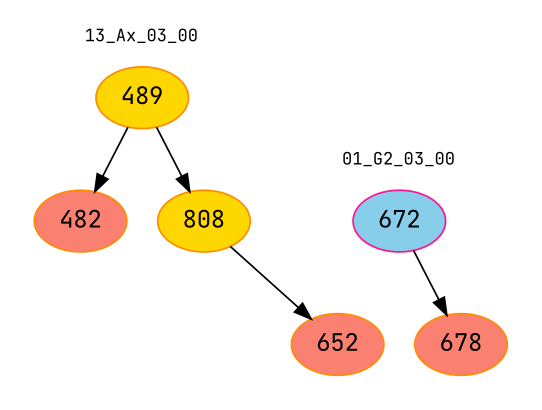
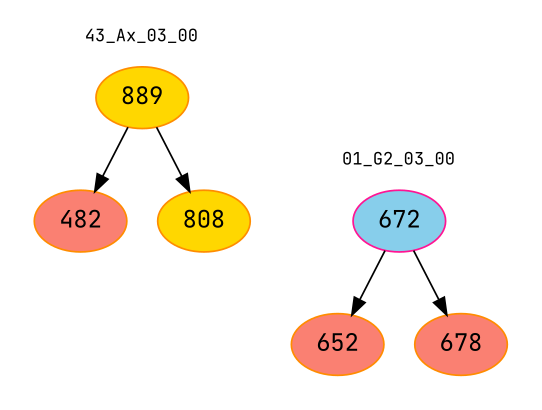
cluster "13_Ax_03_00": label "13_Ax_03_00" -> "43_Ax_03_00"
node "489": label "489" -> "889"
edge "808" -> "652": now "672" -> "652"
